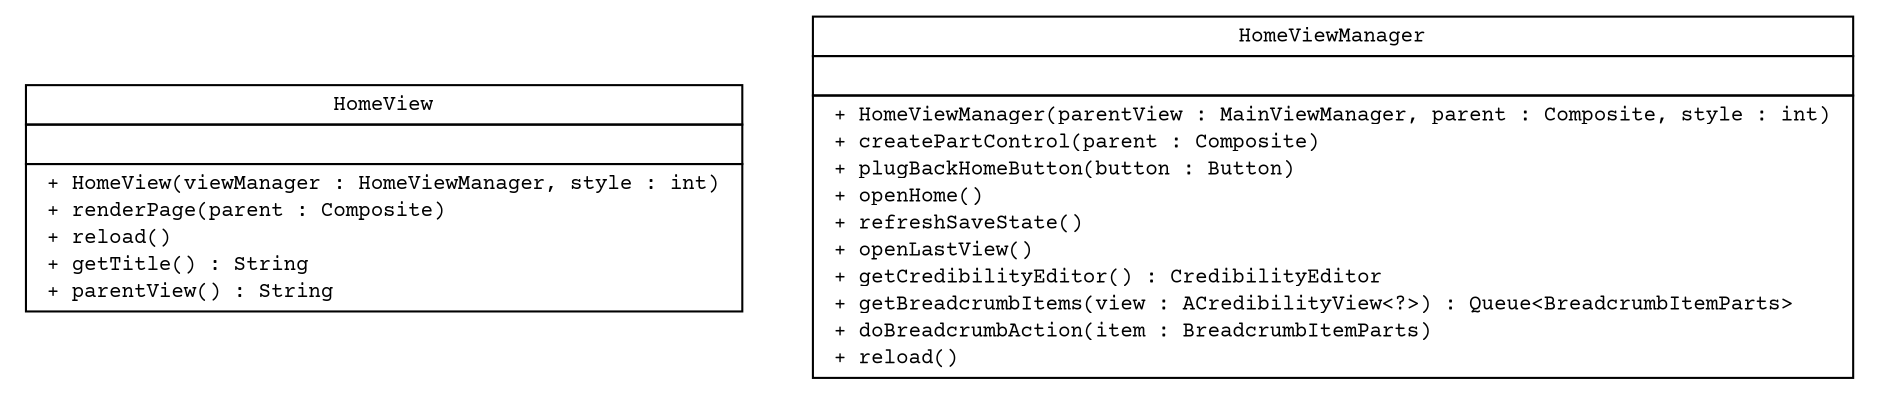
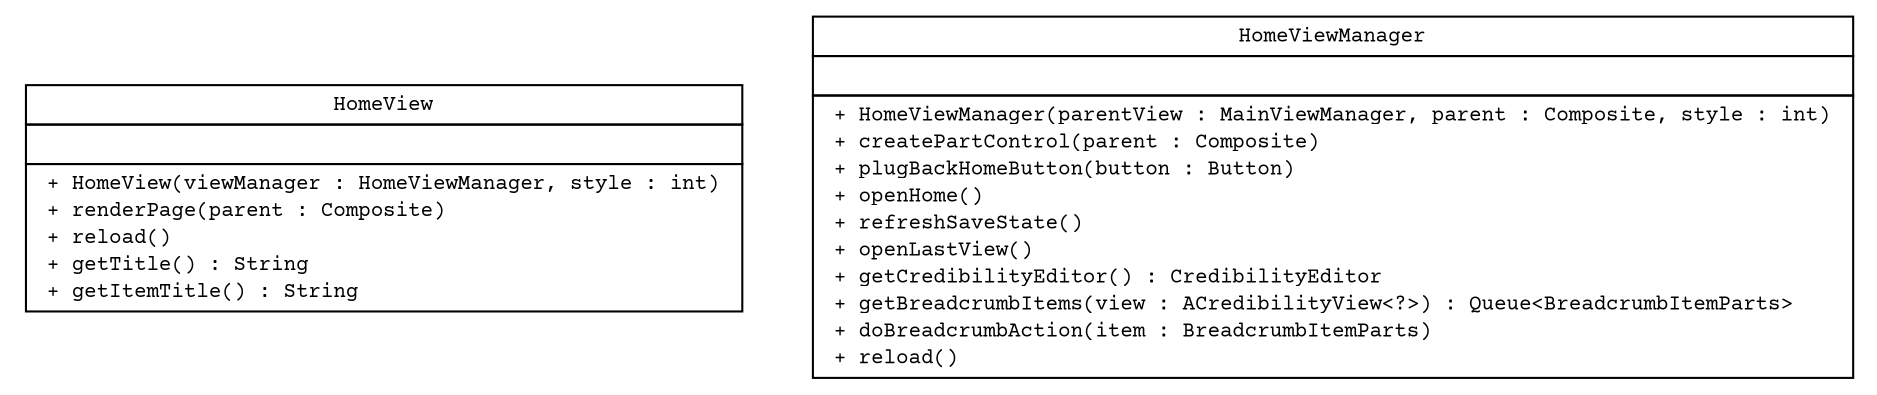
node "HomeView": text "+ parentView() : String" -> "+ getItemTitle() : String"
